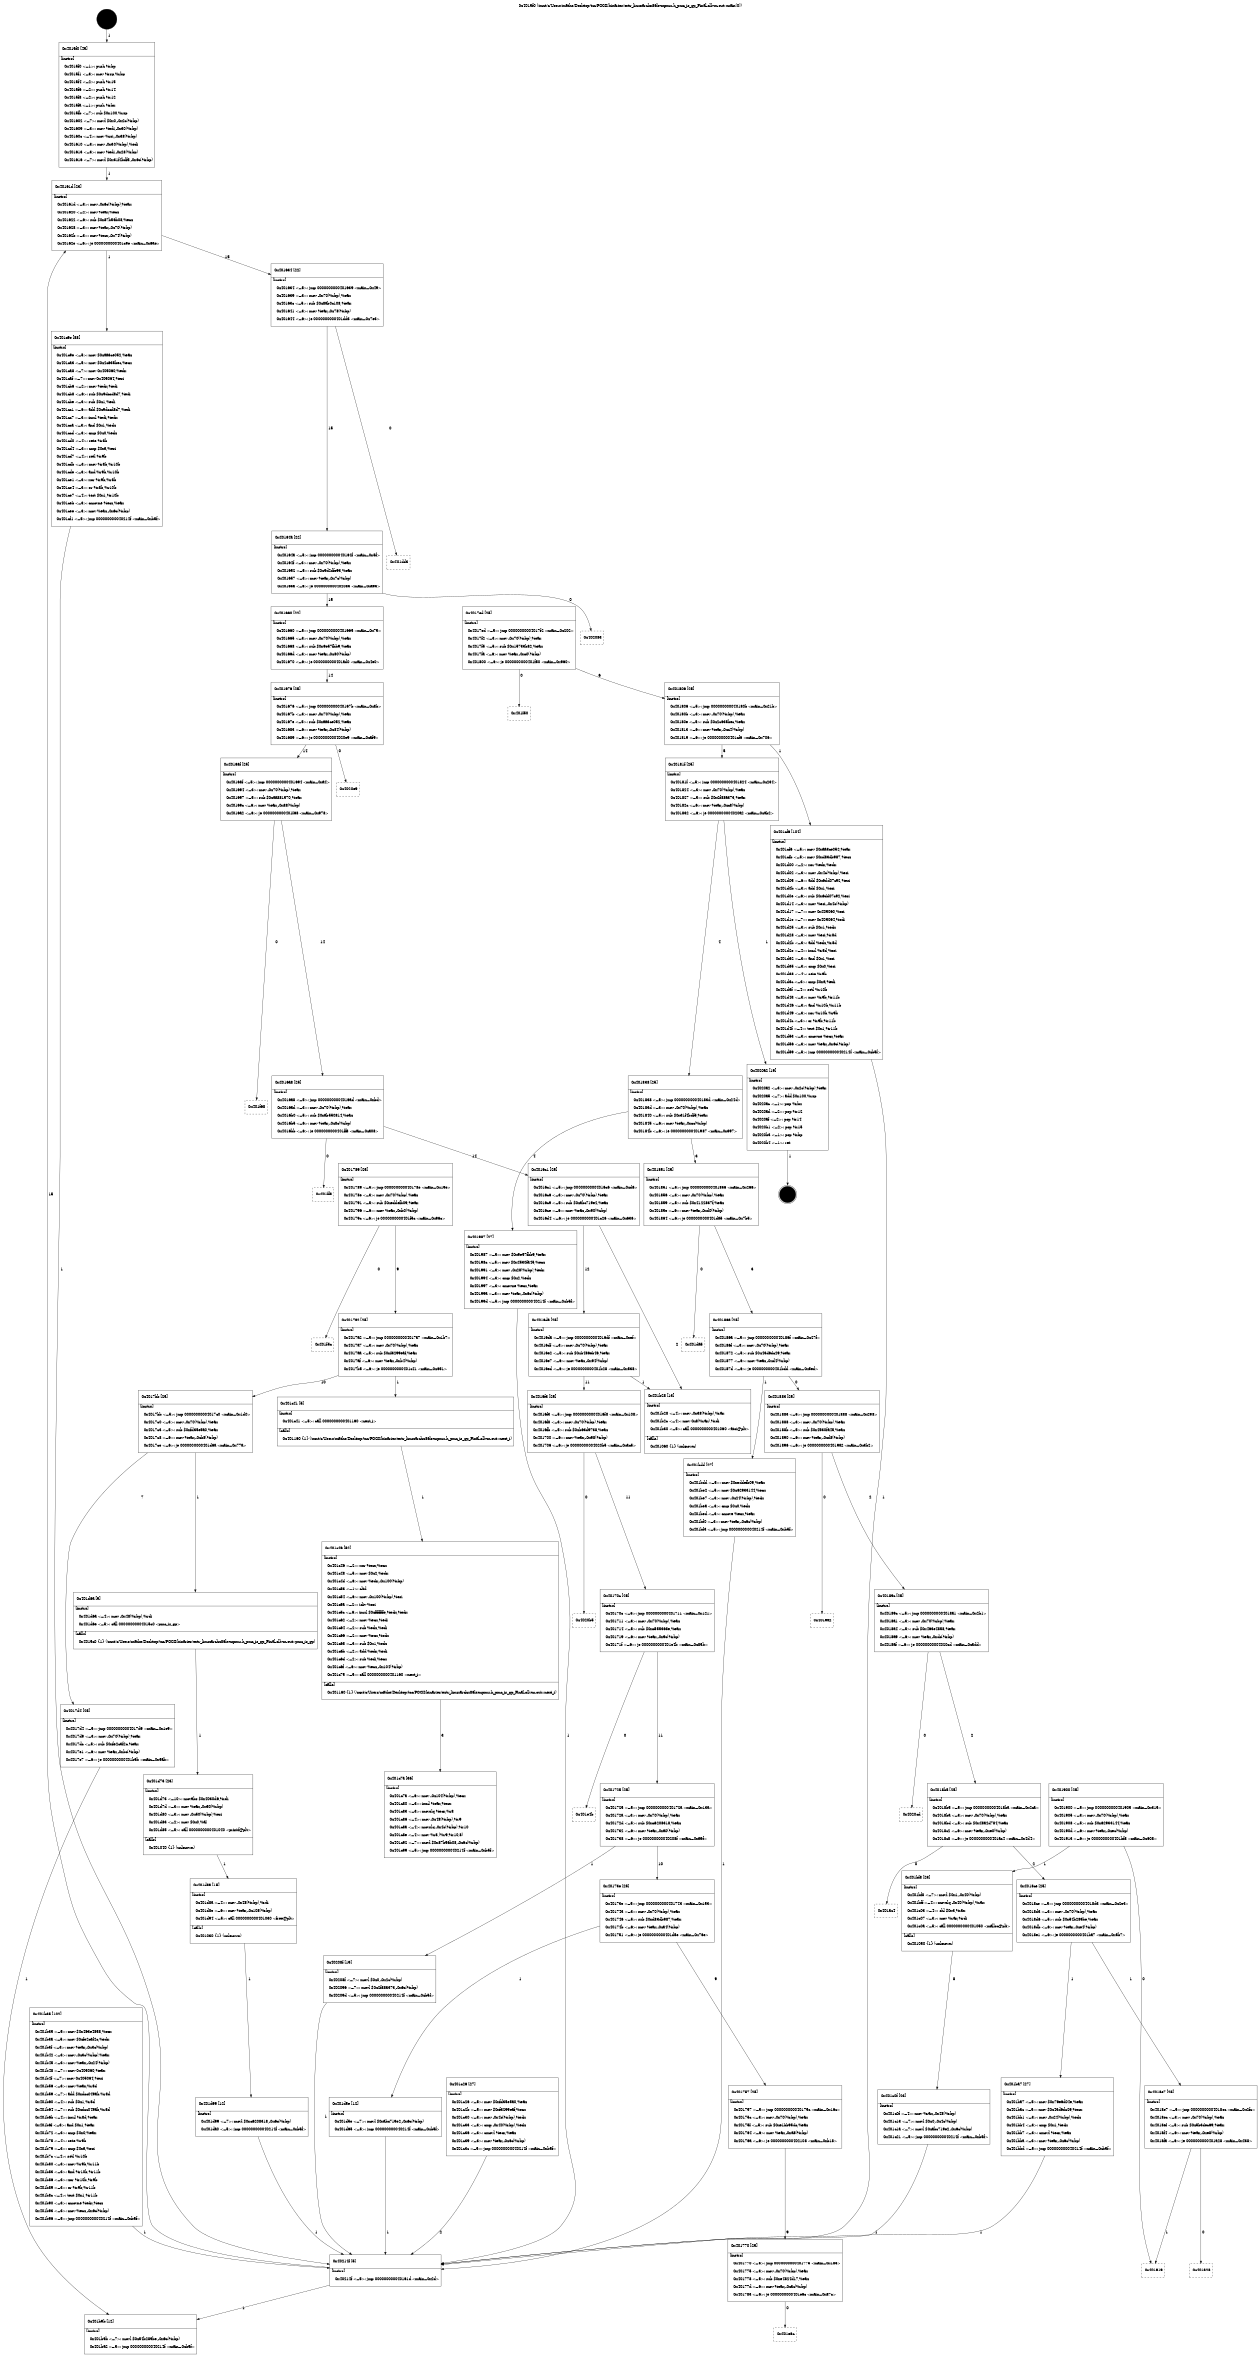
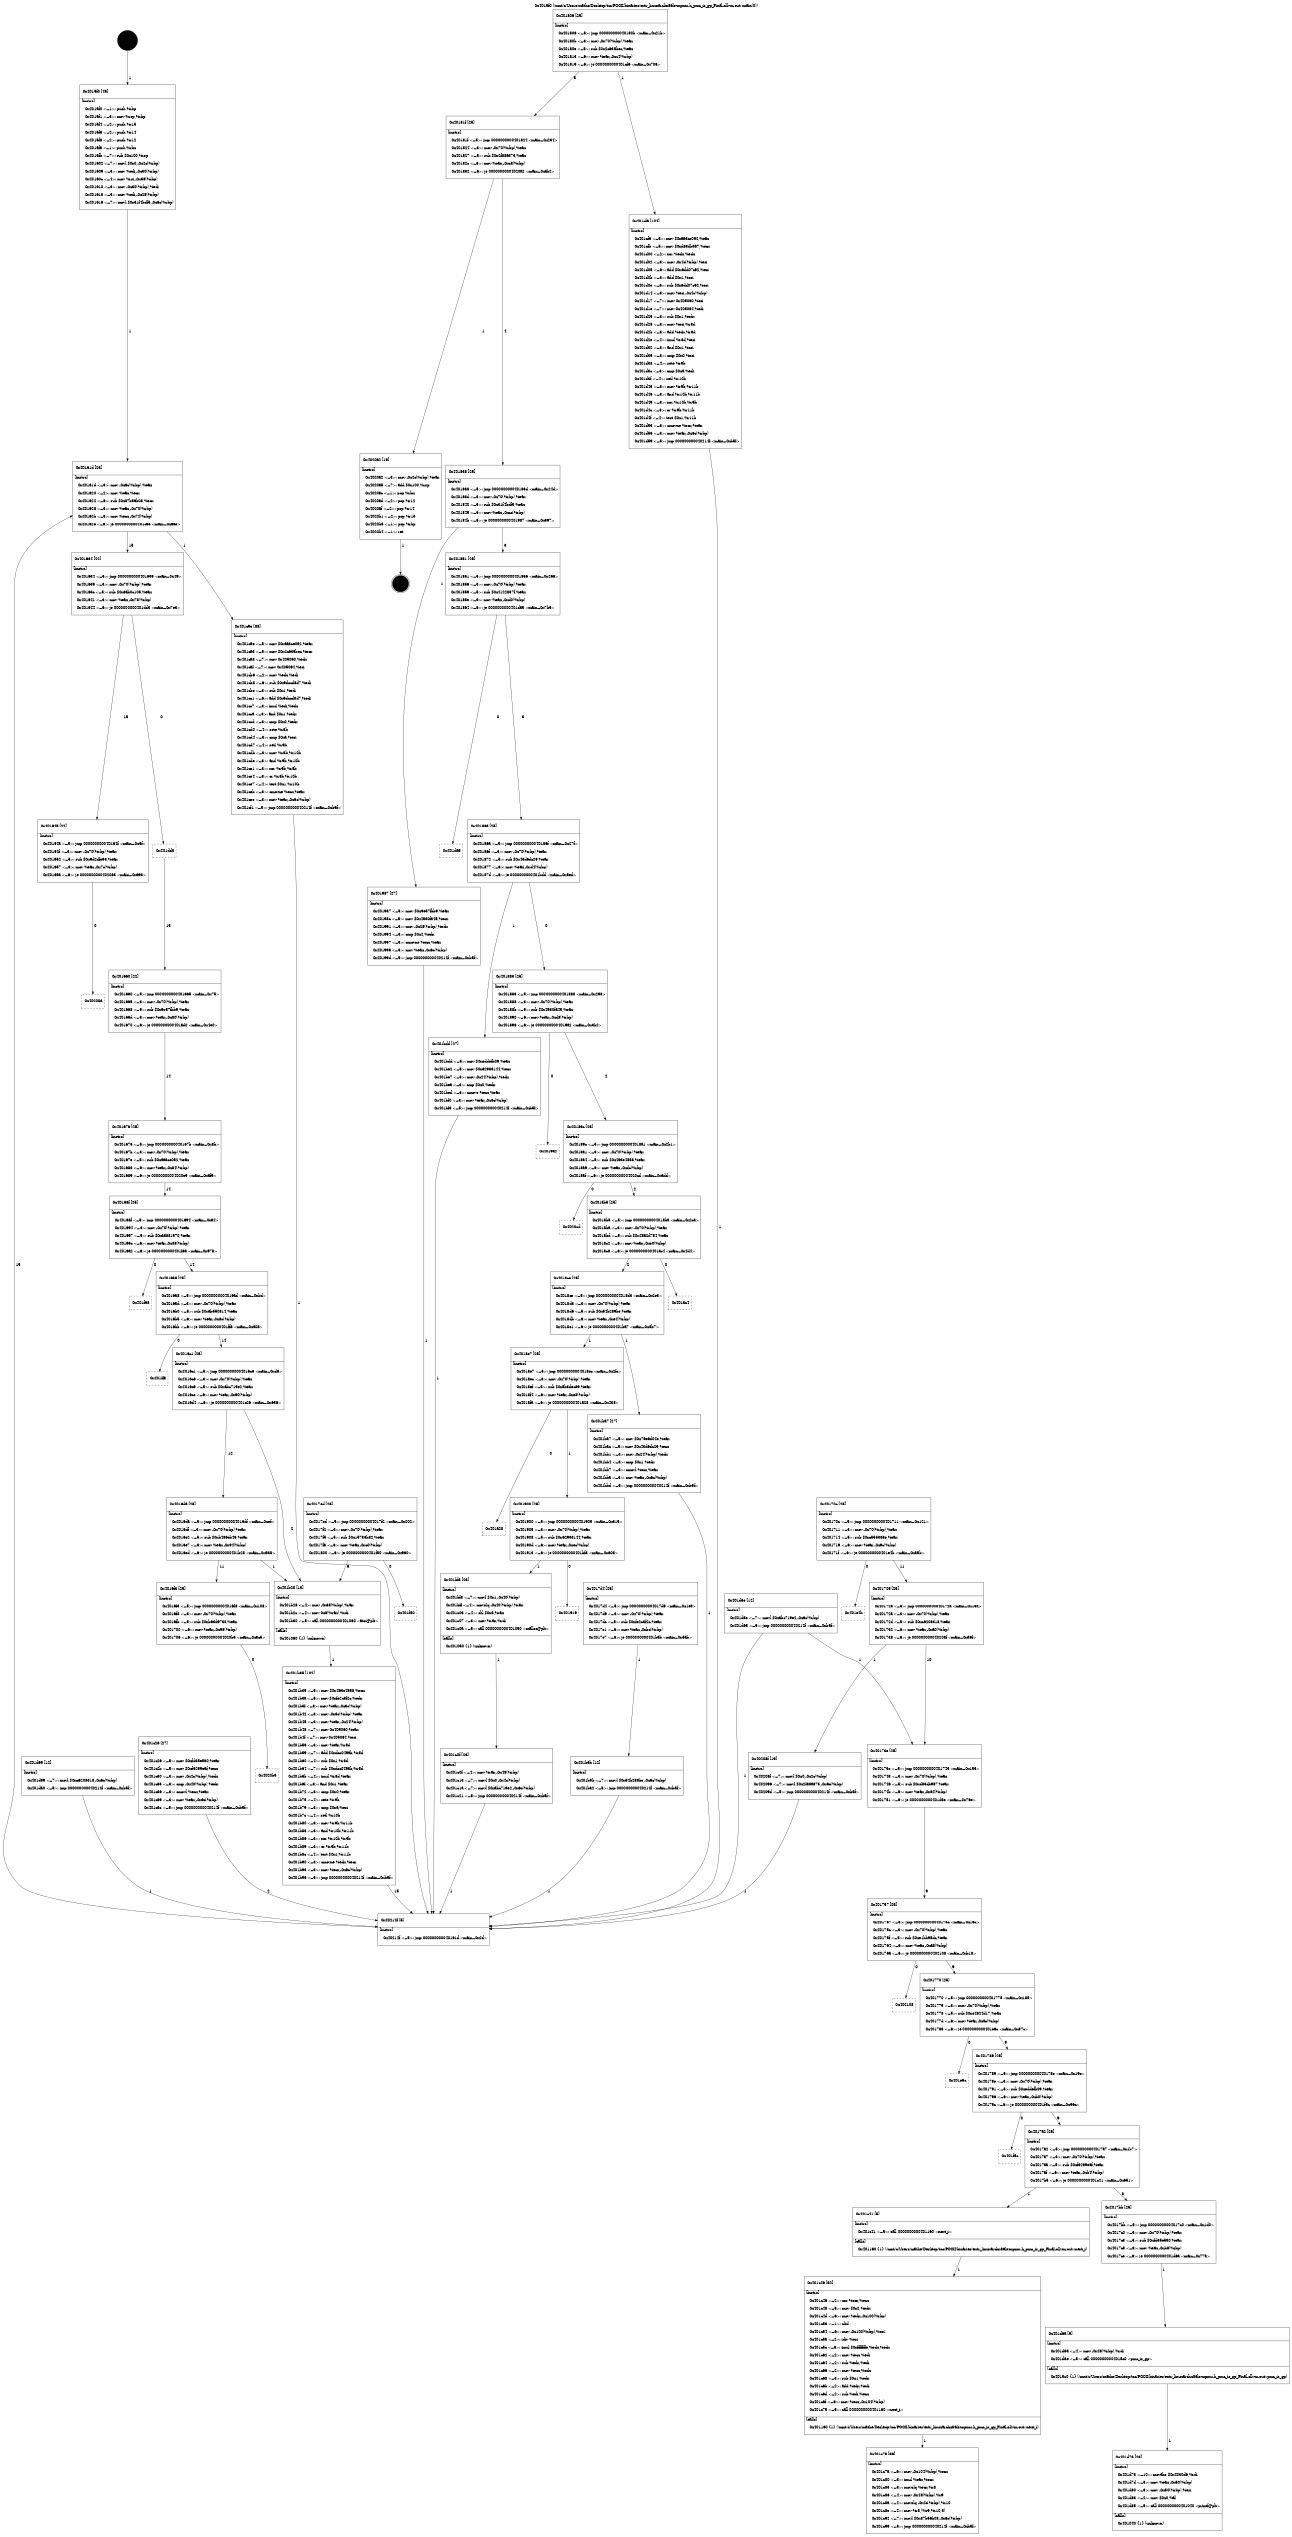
edge "0x40164a [22]" -> "0x401660 [22]": now "0x401dd3" -> "0x401660 [22]"
edge "0x4017ed [25]" -> "0x401806 [25]": now "0x4017ed [25]" -> "0x401b28 [13]"
node "0x4020e9": removed
edge "0x401838 [25]" -> "0x401987 [27]": label " 4" -> " 1"
edge "0x4017a2 [25]" -> "0x4017bb [25]": label " 10" -> " 8"
edge "0x4016f3 [25]" -> "0x40170c [25]": removed, label "11"
edge "0x4017bb [25]" -> "0x4017d4 [25]": removed, label "7"
edge "0x401b28 [13]" -> "0x401b35 [102]": added, label "1"
edge "0x401c46 [52]" -> "0x401c7a [36]": label " 3" -> " 1"
node "0x401d8a [15]": removed
edge "0x401bf8 [23]" -> "0x401c0f [23]": label " 8" -> " 1"
edge "0x40173e [25]" -> "0x401d5e [12]": reversed
node "0x402108": added
edge "0x401770 [25]" -> "0x401789 [25]": added, label "9"
edge "0x4018e7 [25]" -> "0x401919": now "0x4018e7 [25]" -> "0x401900 [25]"
edge "0x401b35 [102]" -> "0x40214f [5]": label " 1" -> " 15"
edge "0x40214f [5]" -> "0x401b9b [12]": reversed
